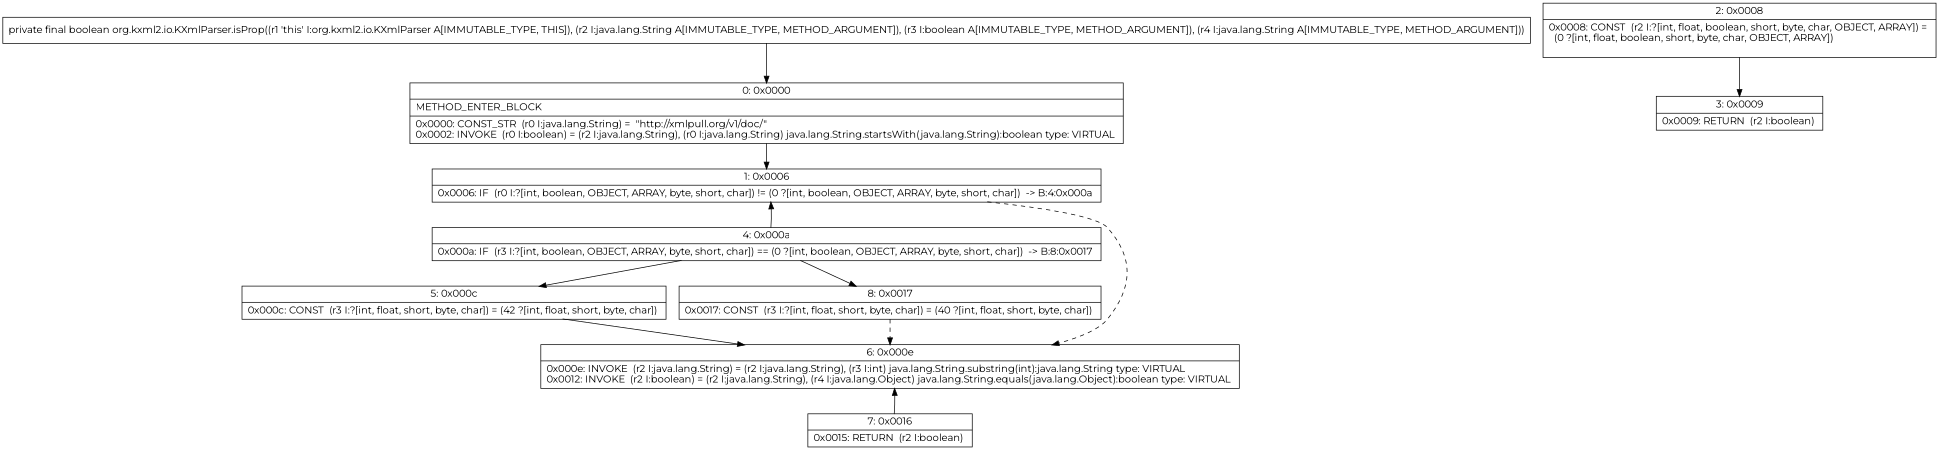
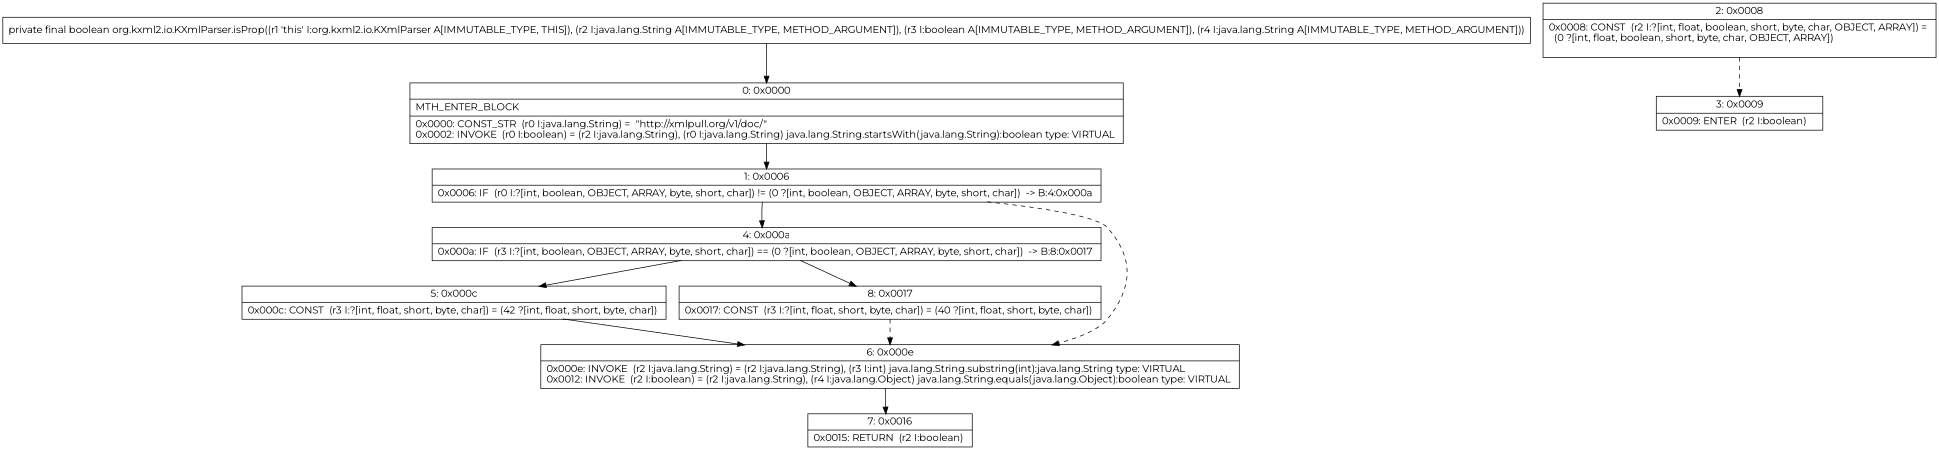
edge "2: 0x0008" -> "3: 0x0009": style solid -> dashed
node "0: 0x0000": text "METHOD_ENTER_BLOCK" -> "MTH_ENTER_BLOCK"
node "3: 0x0009": text "0x0009: RETURN  (r2 I:boolean)" -> "0x0009: ENTER  (r2 I:boolean)"
edge "4: 0x000a" -> "1: 0x0006": reversed
edge "7: 0x0016" -> "6: 0x000e": reversed
